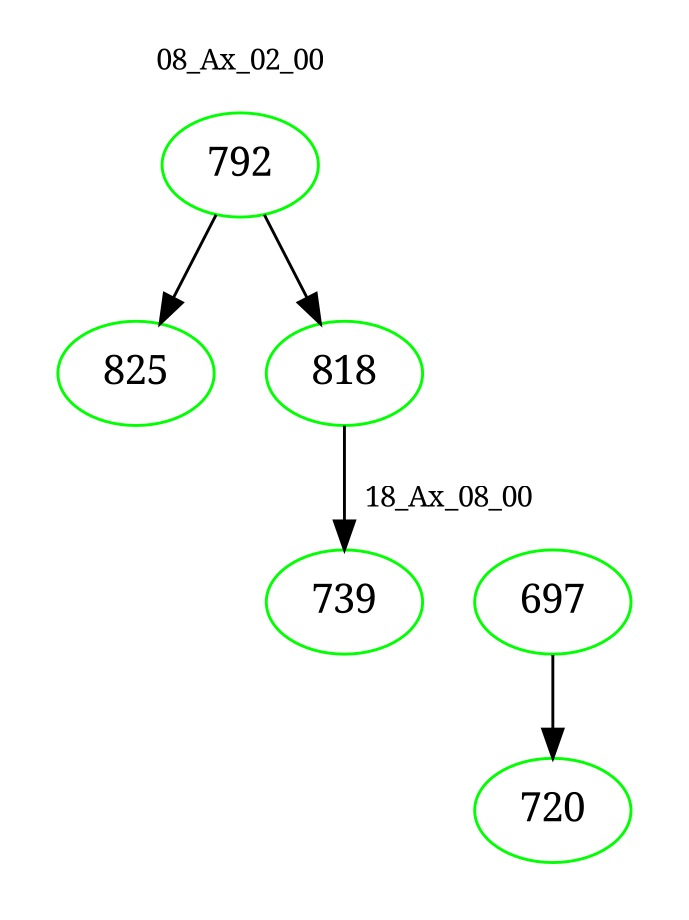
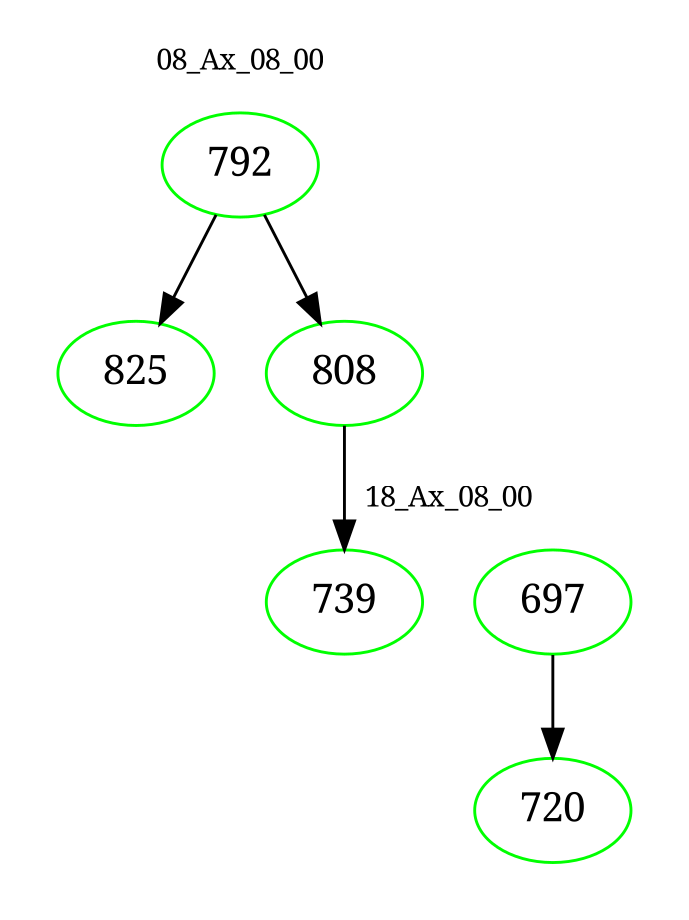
cluster "08_Ax_02_00": label "08_Ax_02_00" -> "08_Ax_08_00"
node "818": label "818" -> "808"
